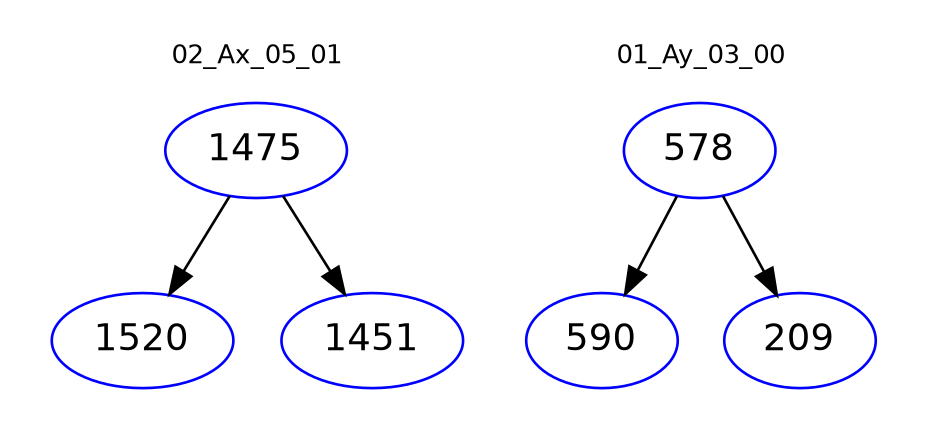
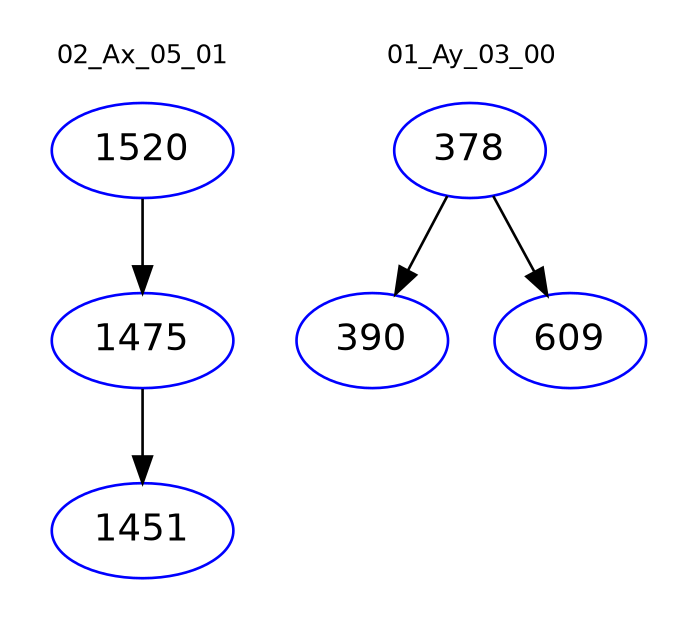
node "578": label "578" -> "378"
edge "1475" -> "1520": reversed
node "590": label "590" -> "390"
node "209": label "209" -> "609"
